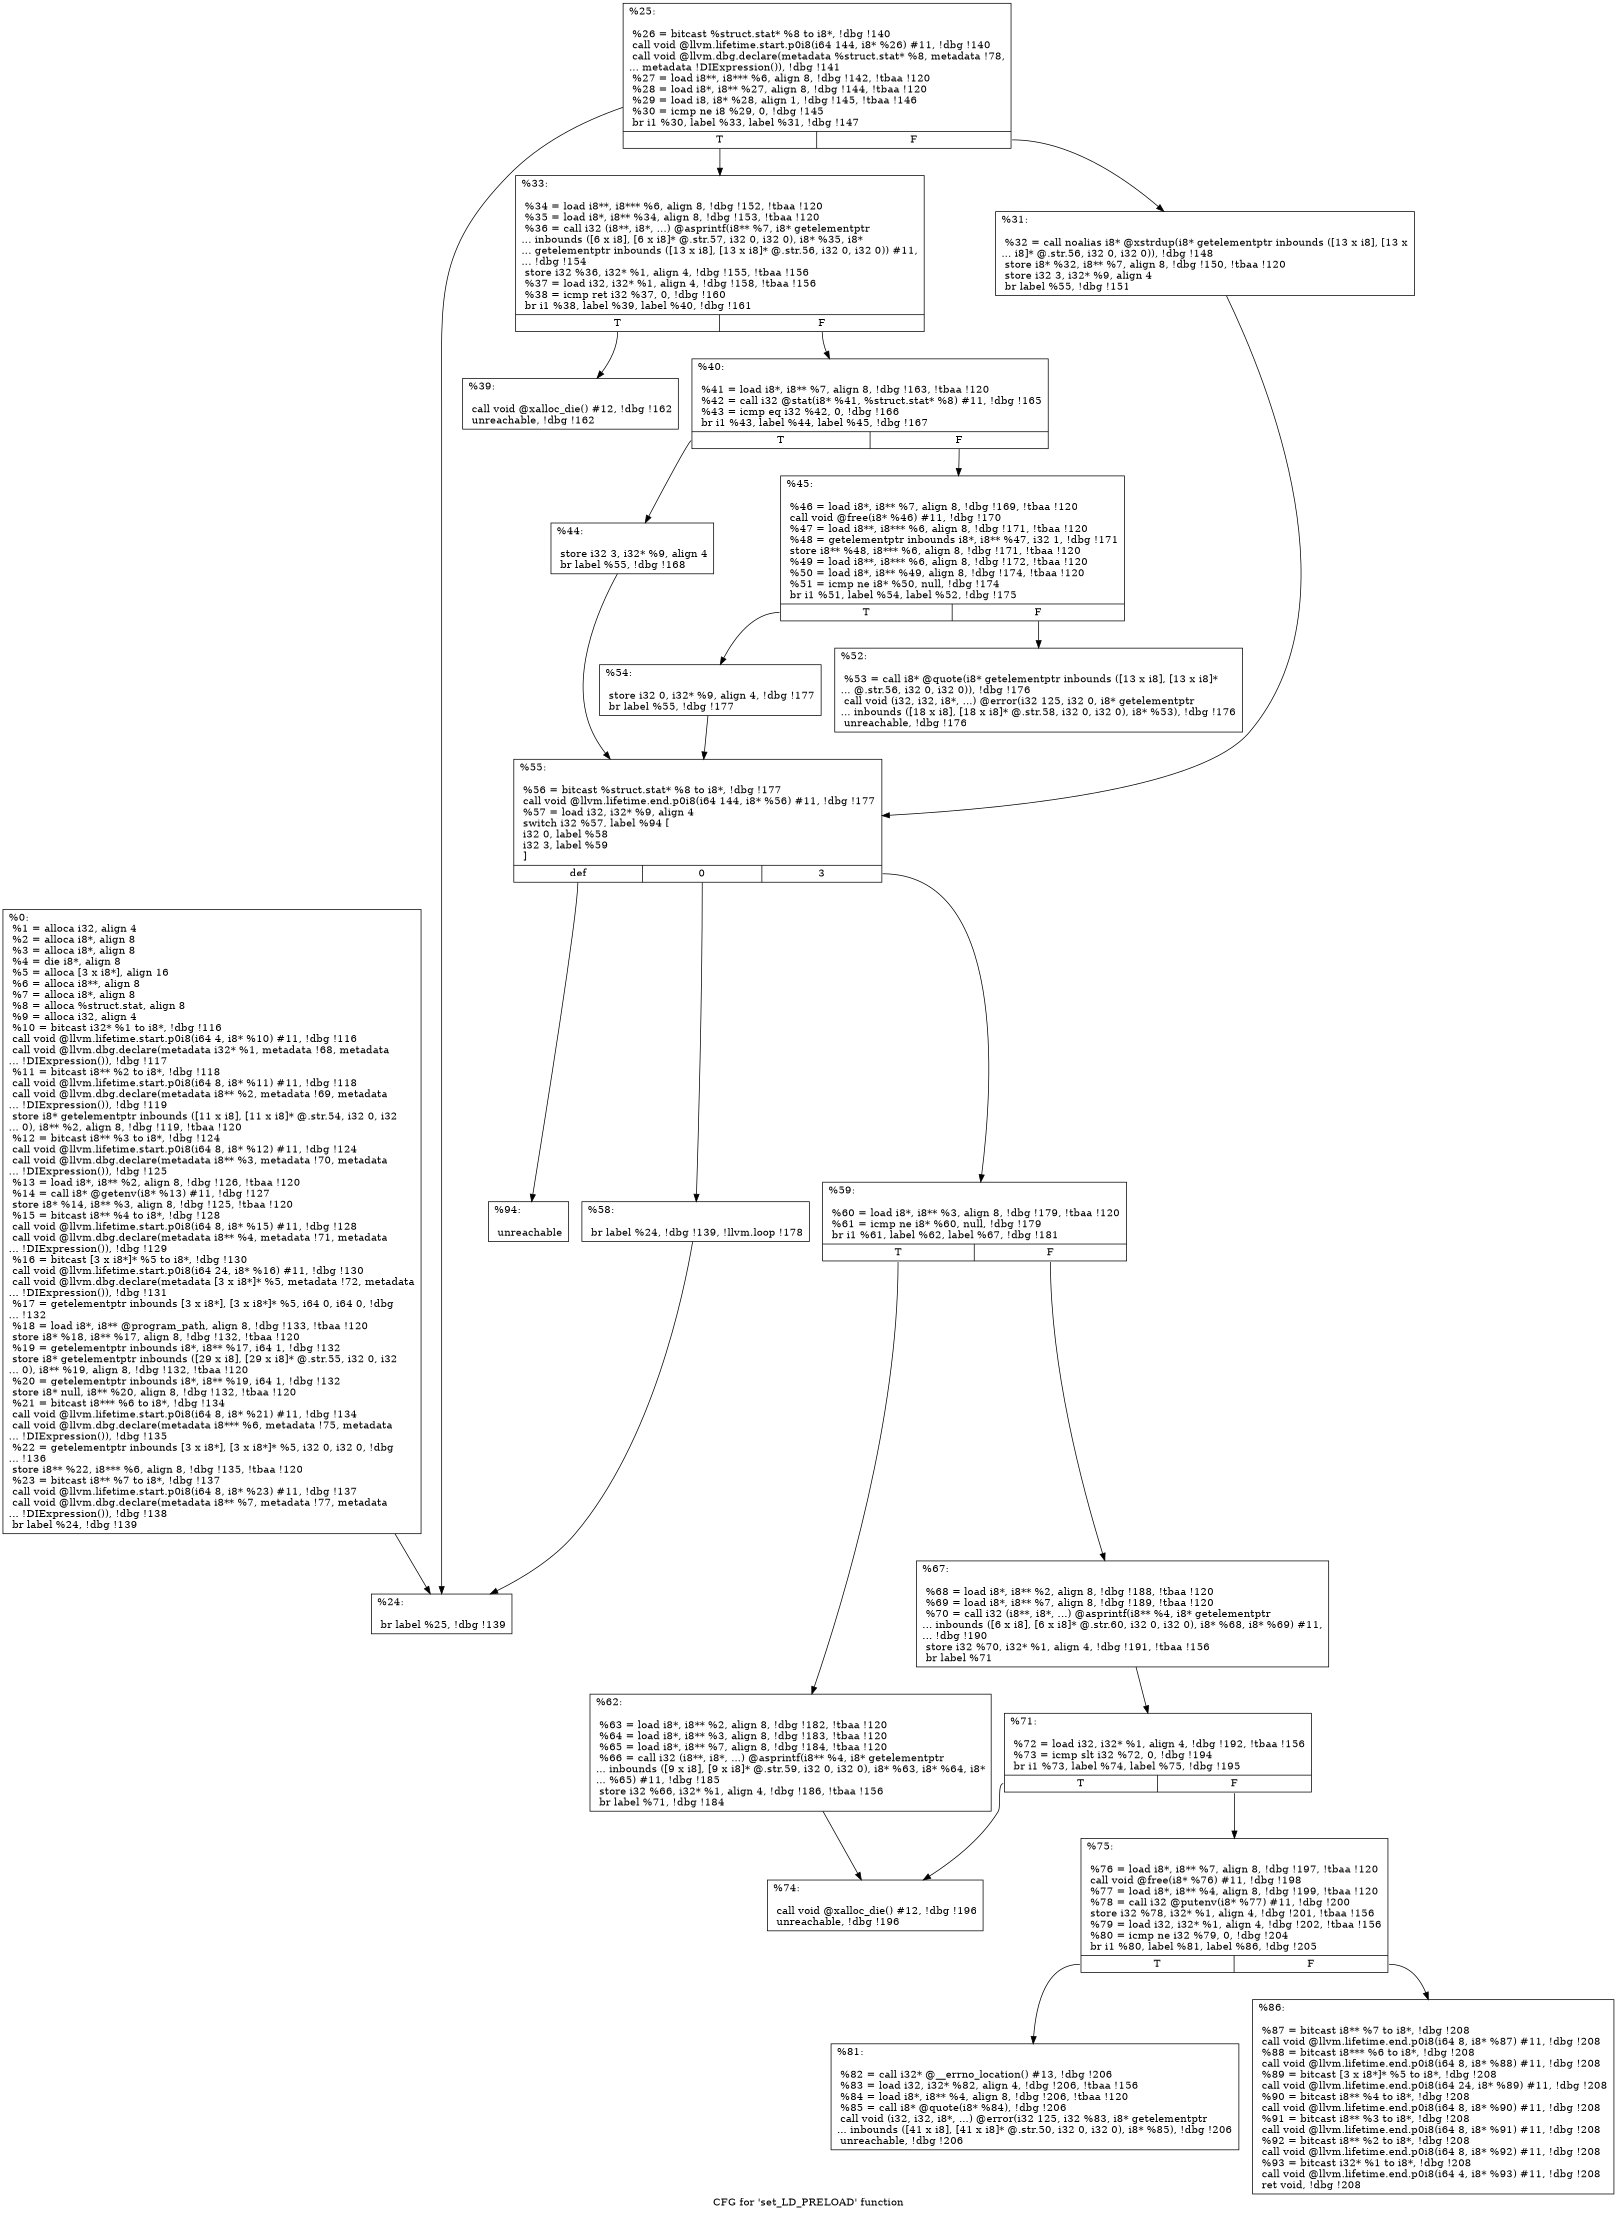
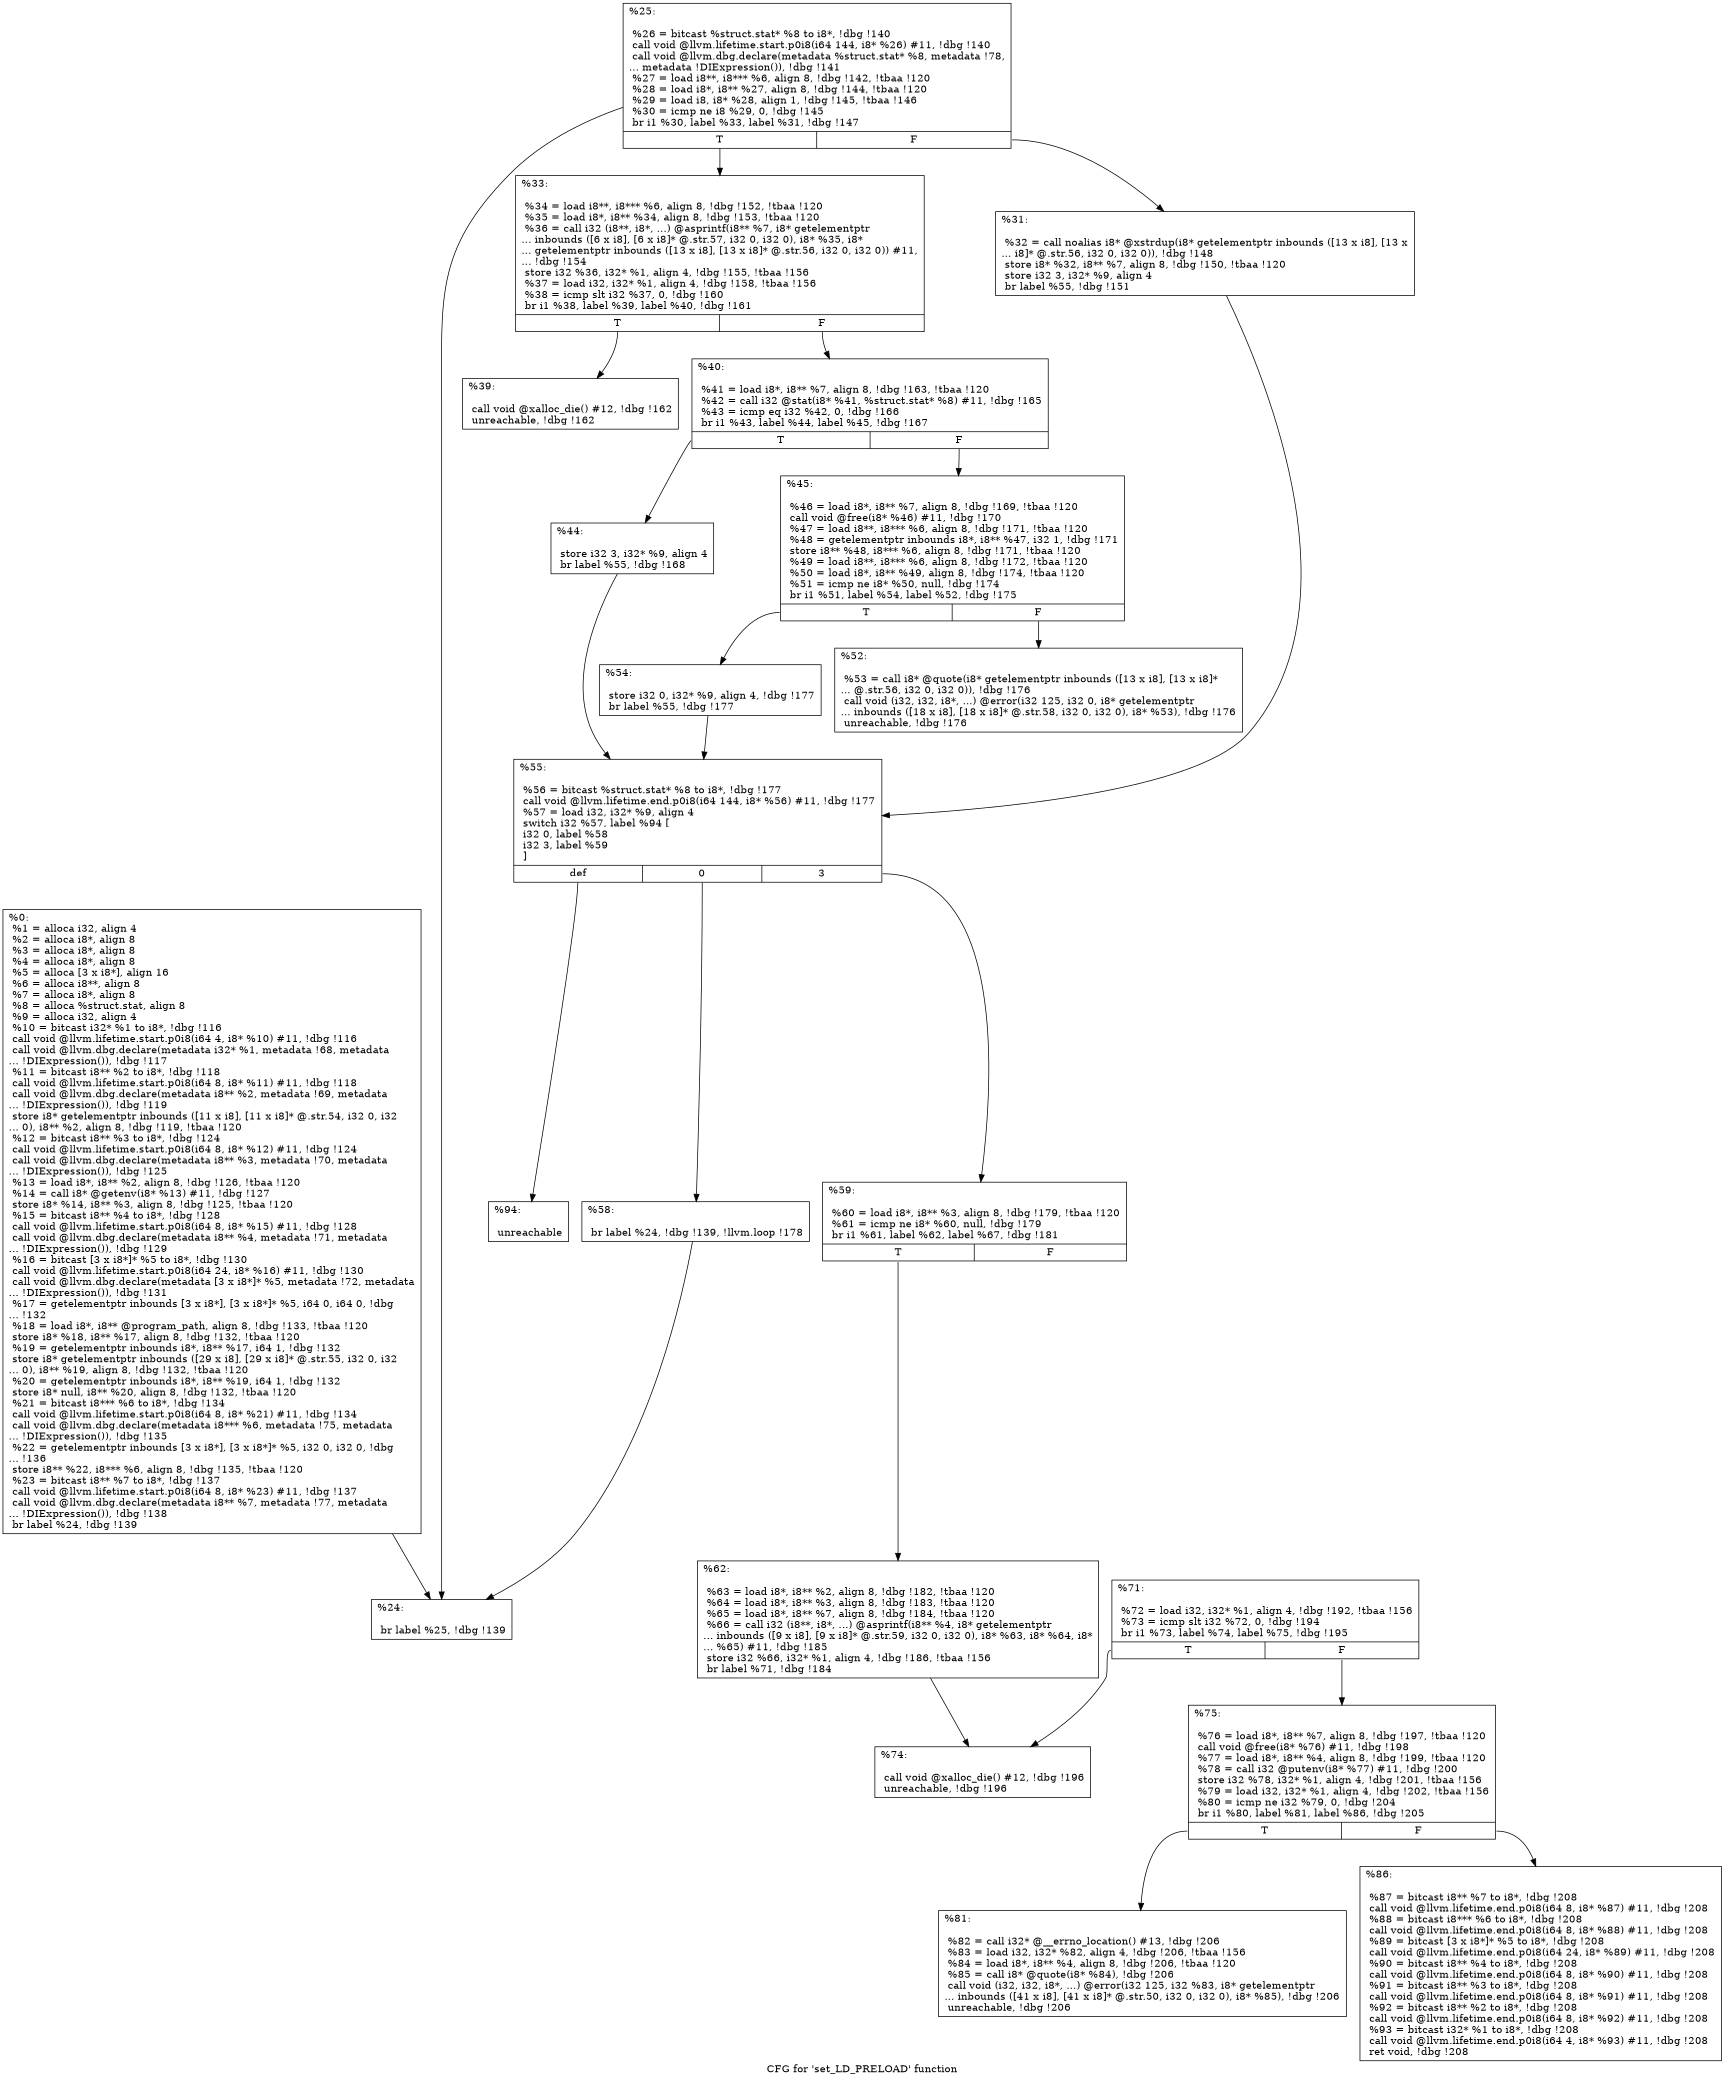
node "%33:": text "%38 = icmp ret i32 %37, 0, !dbg !160" -> "%38 = icmp slt i32 %37, 0, !dbg !160"
node "%0:": text "%4 = die i8*, align 8" -> "%4 = alloca i8*, align 8"
node "%67:": removed
